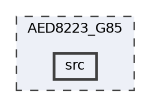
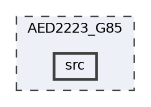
cluster "AED8223_G85": label "AED8223_G85" -> "AED2223_G85"
